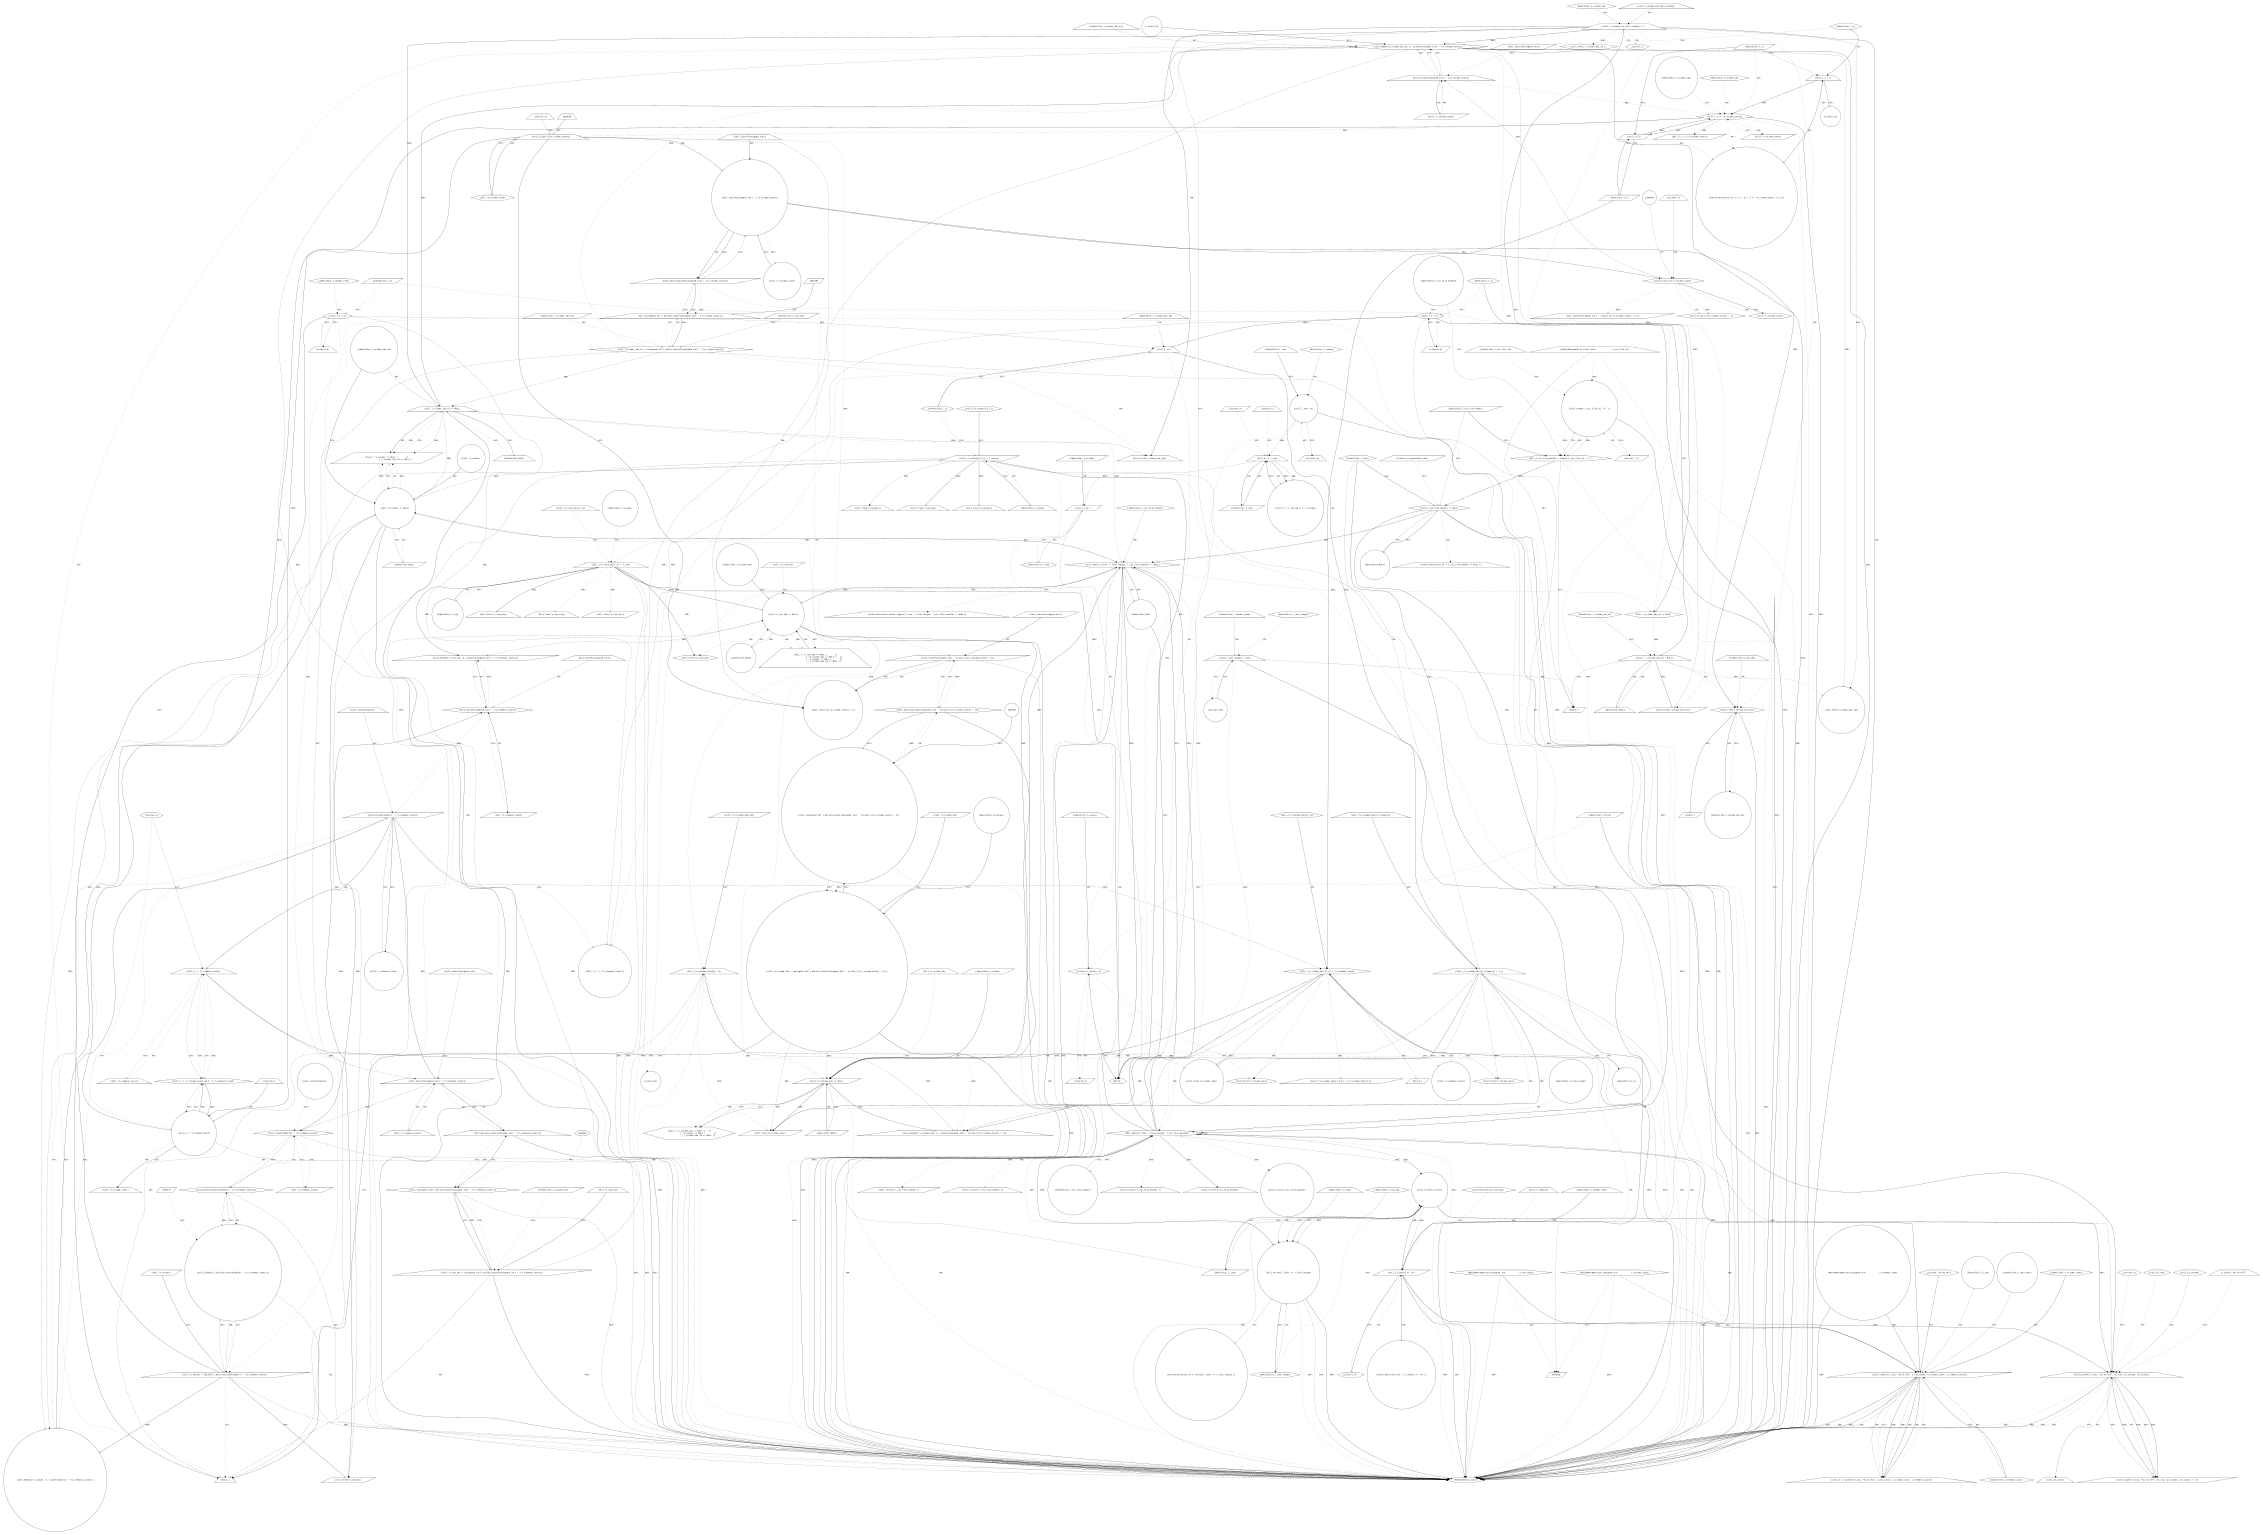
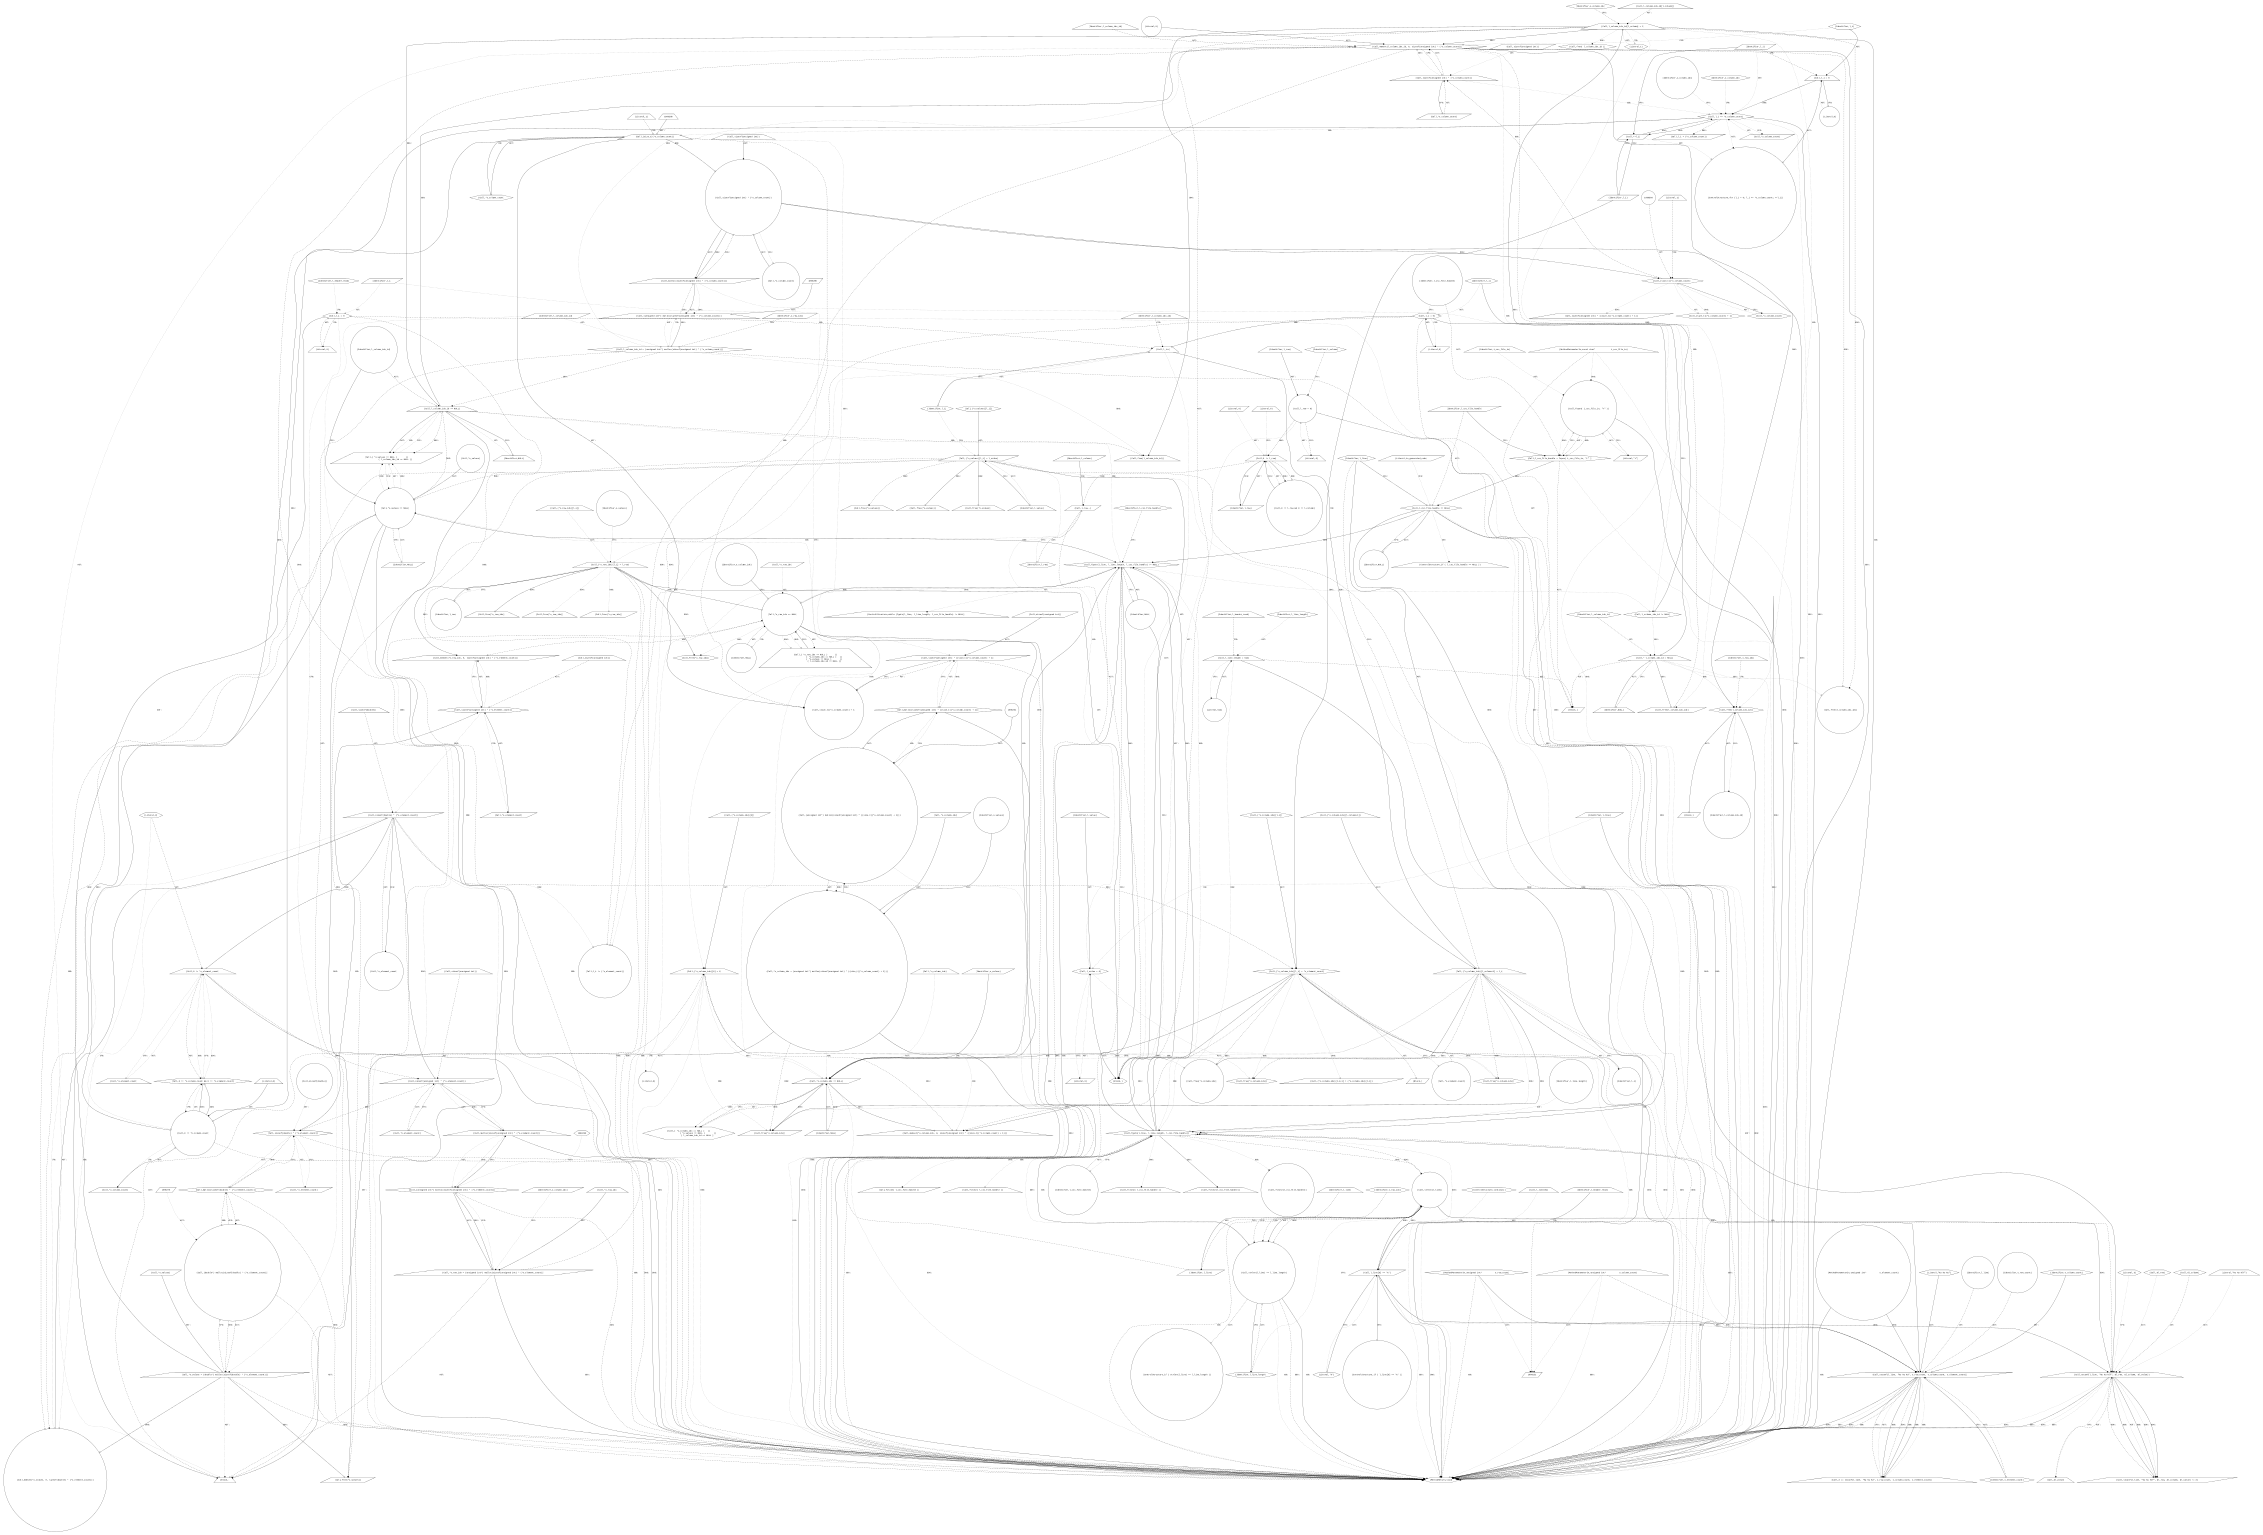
node "(Literal,l_value = 0)": label "(Literal,l_value = 0)" -> "(Call,l_value = 0)"
node "(MethodParameterIn,unsigned int*           o_column_count)": shape hexagon -> trapezium
